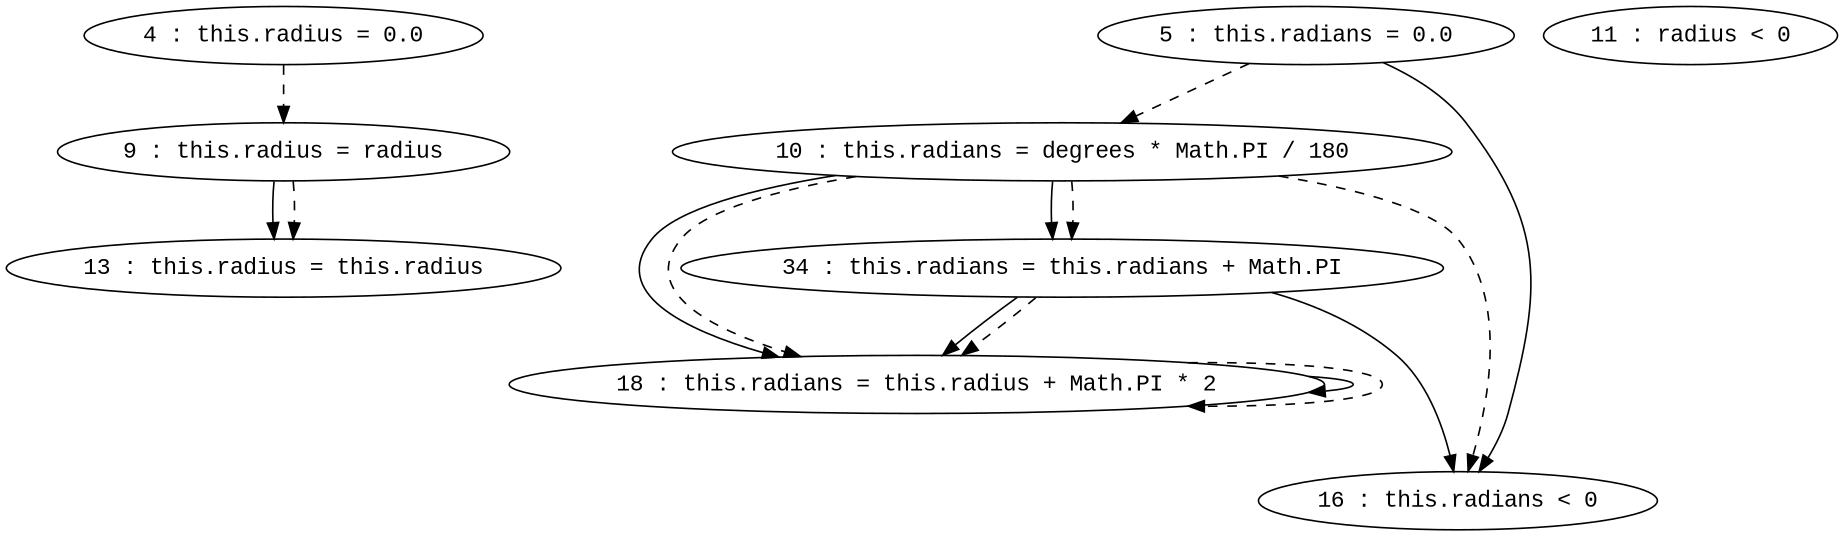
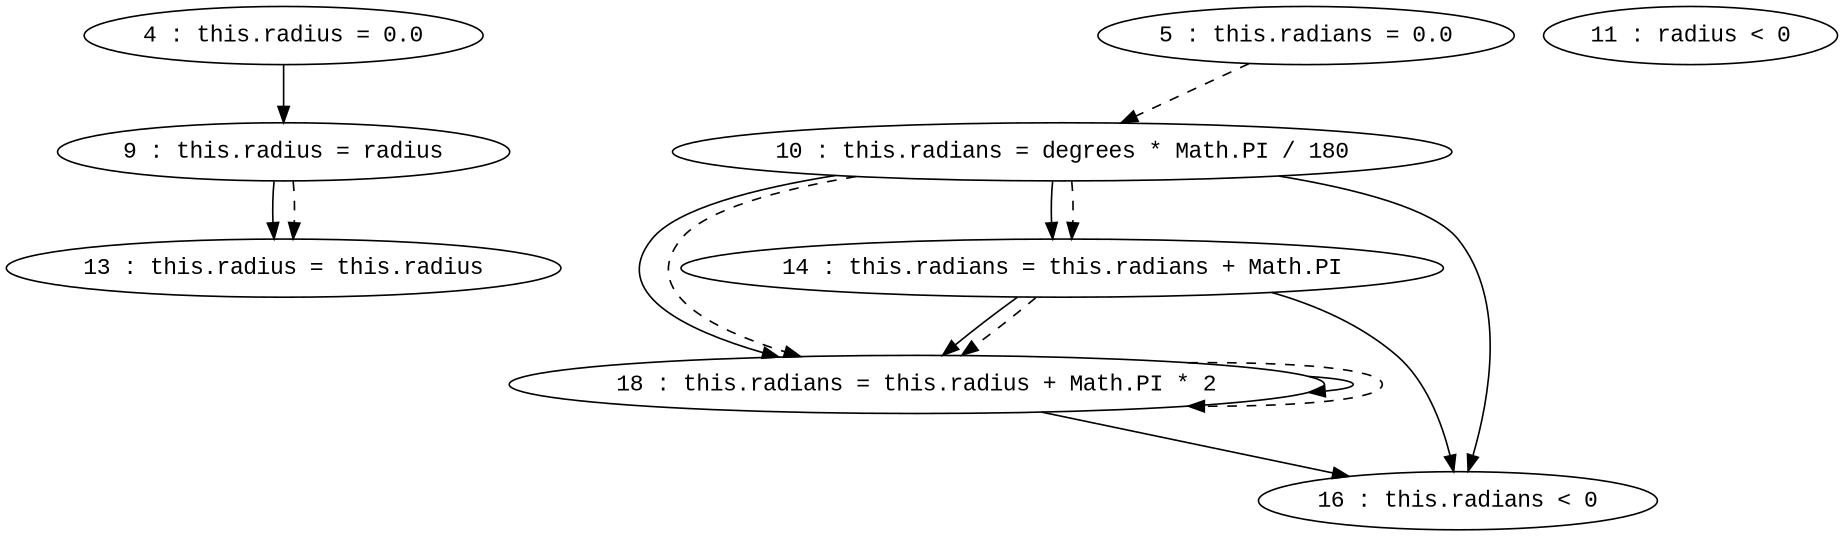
edge "4 : this.radius = 0.0" -> "9 : this.radius = radius": style dashed -> solid
edge "5 : this.radians = 0.0" -> "16 : this.radians < 0": now "18 : this.radians = this.radius + Math.PI * 2" -> "16 : this.radians < 0"
edge "10 : this.radians = degrees * Math.PI / 180" -> "16 : this.radians < 0": style dashed -> solid
node "34 : this.radians = this.radians + Math.PI": label "34 : this.radians = this.radians + Math.PI" -> "14 : this.radians = this.radians + Math.PI"
